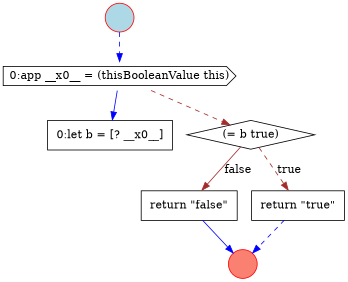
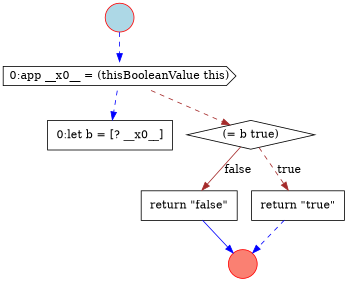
edge "0:app __x0__ = (thisBooleanValue this)" -> "0:let b = [? __x0__]": style solid -> dashed
